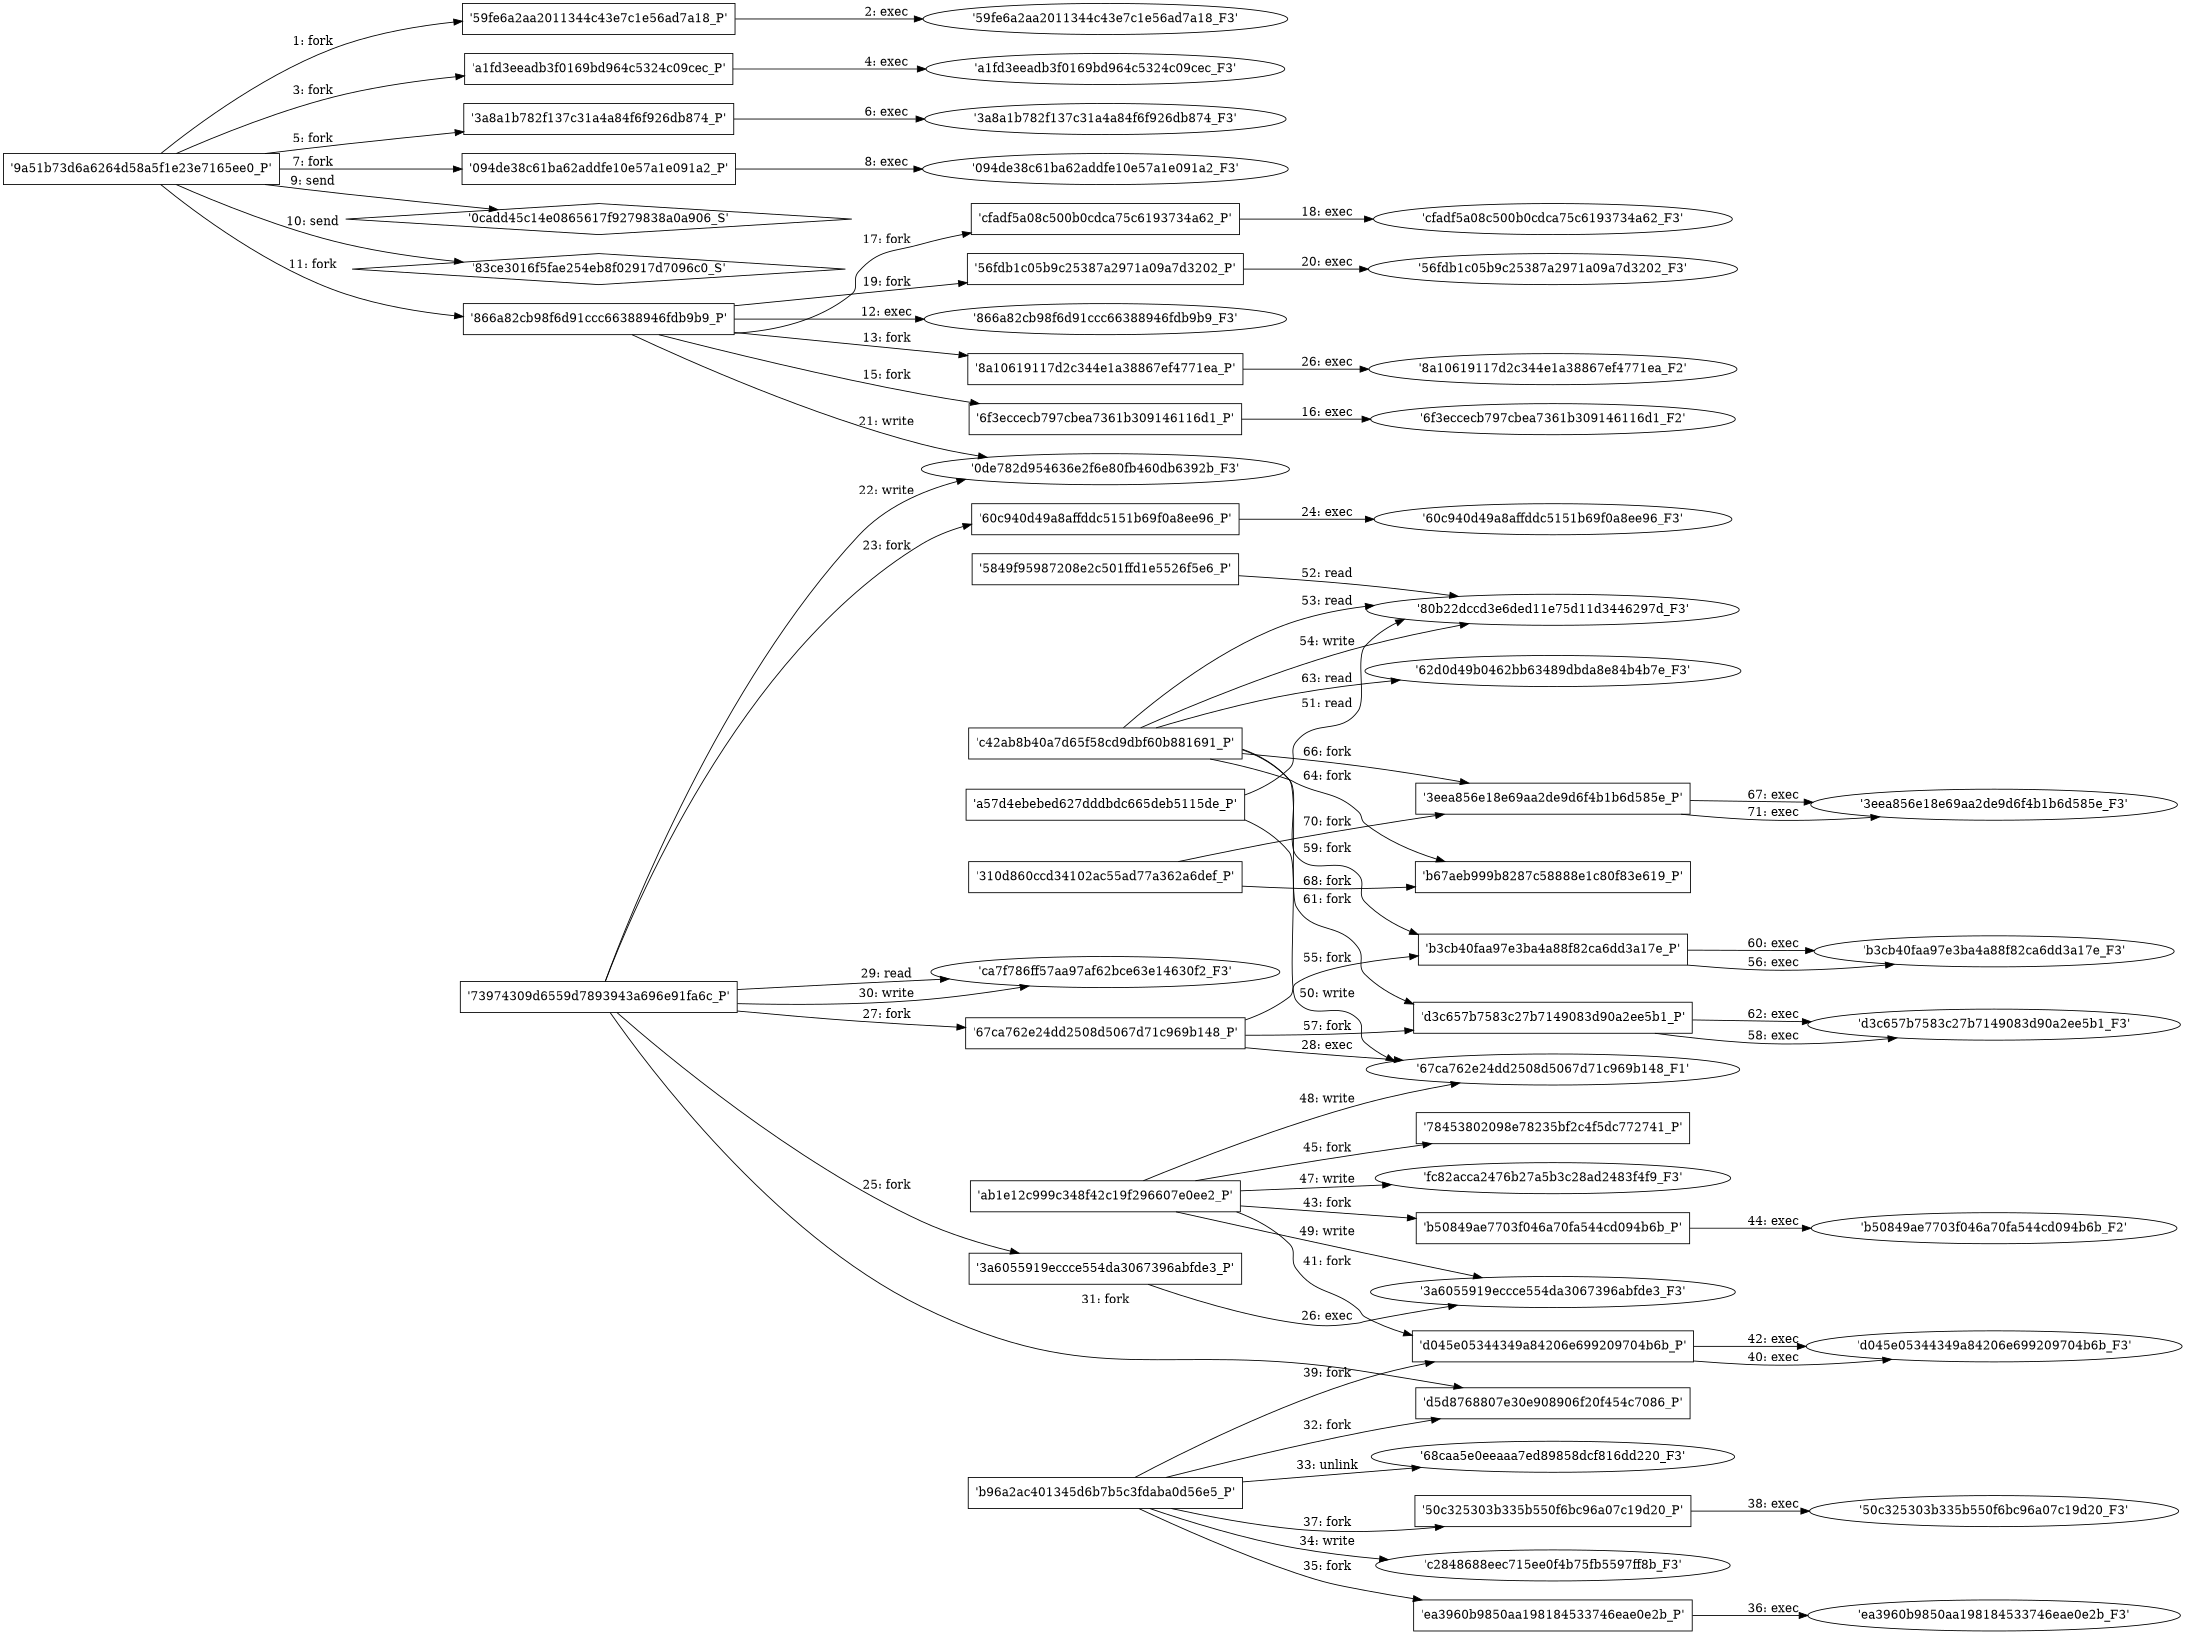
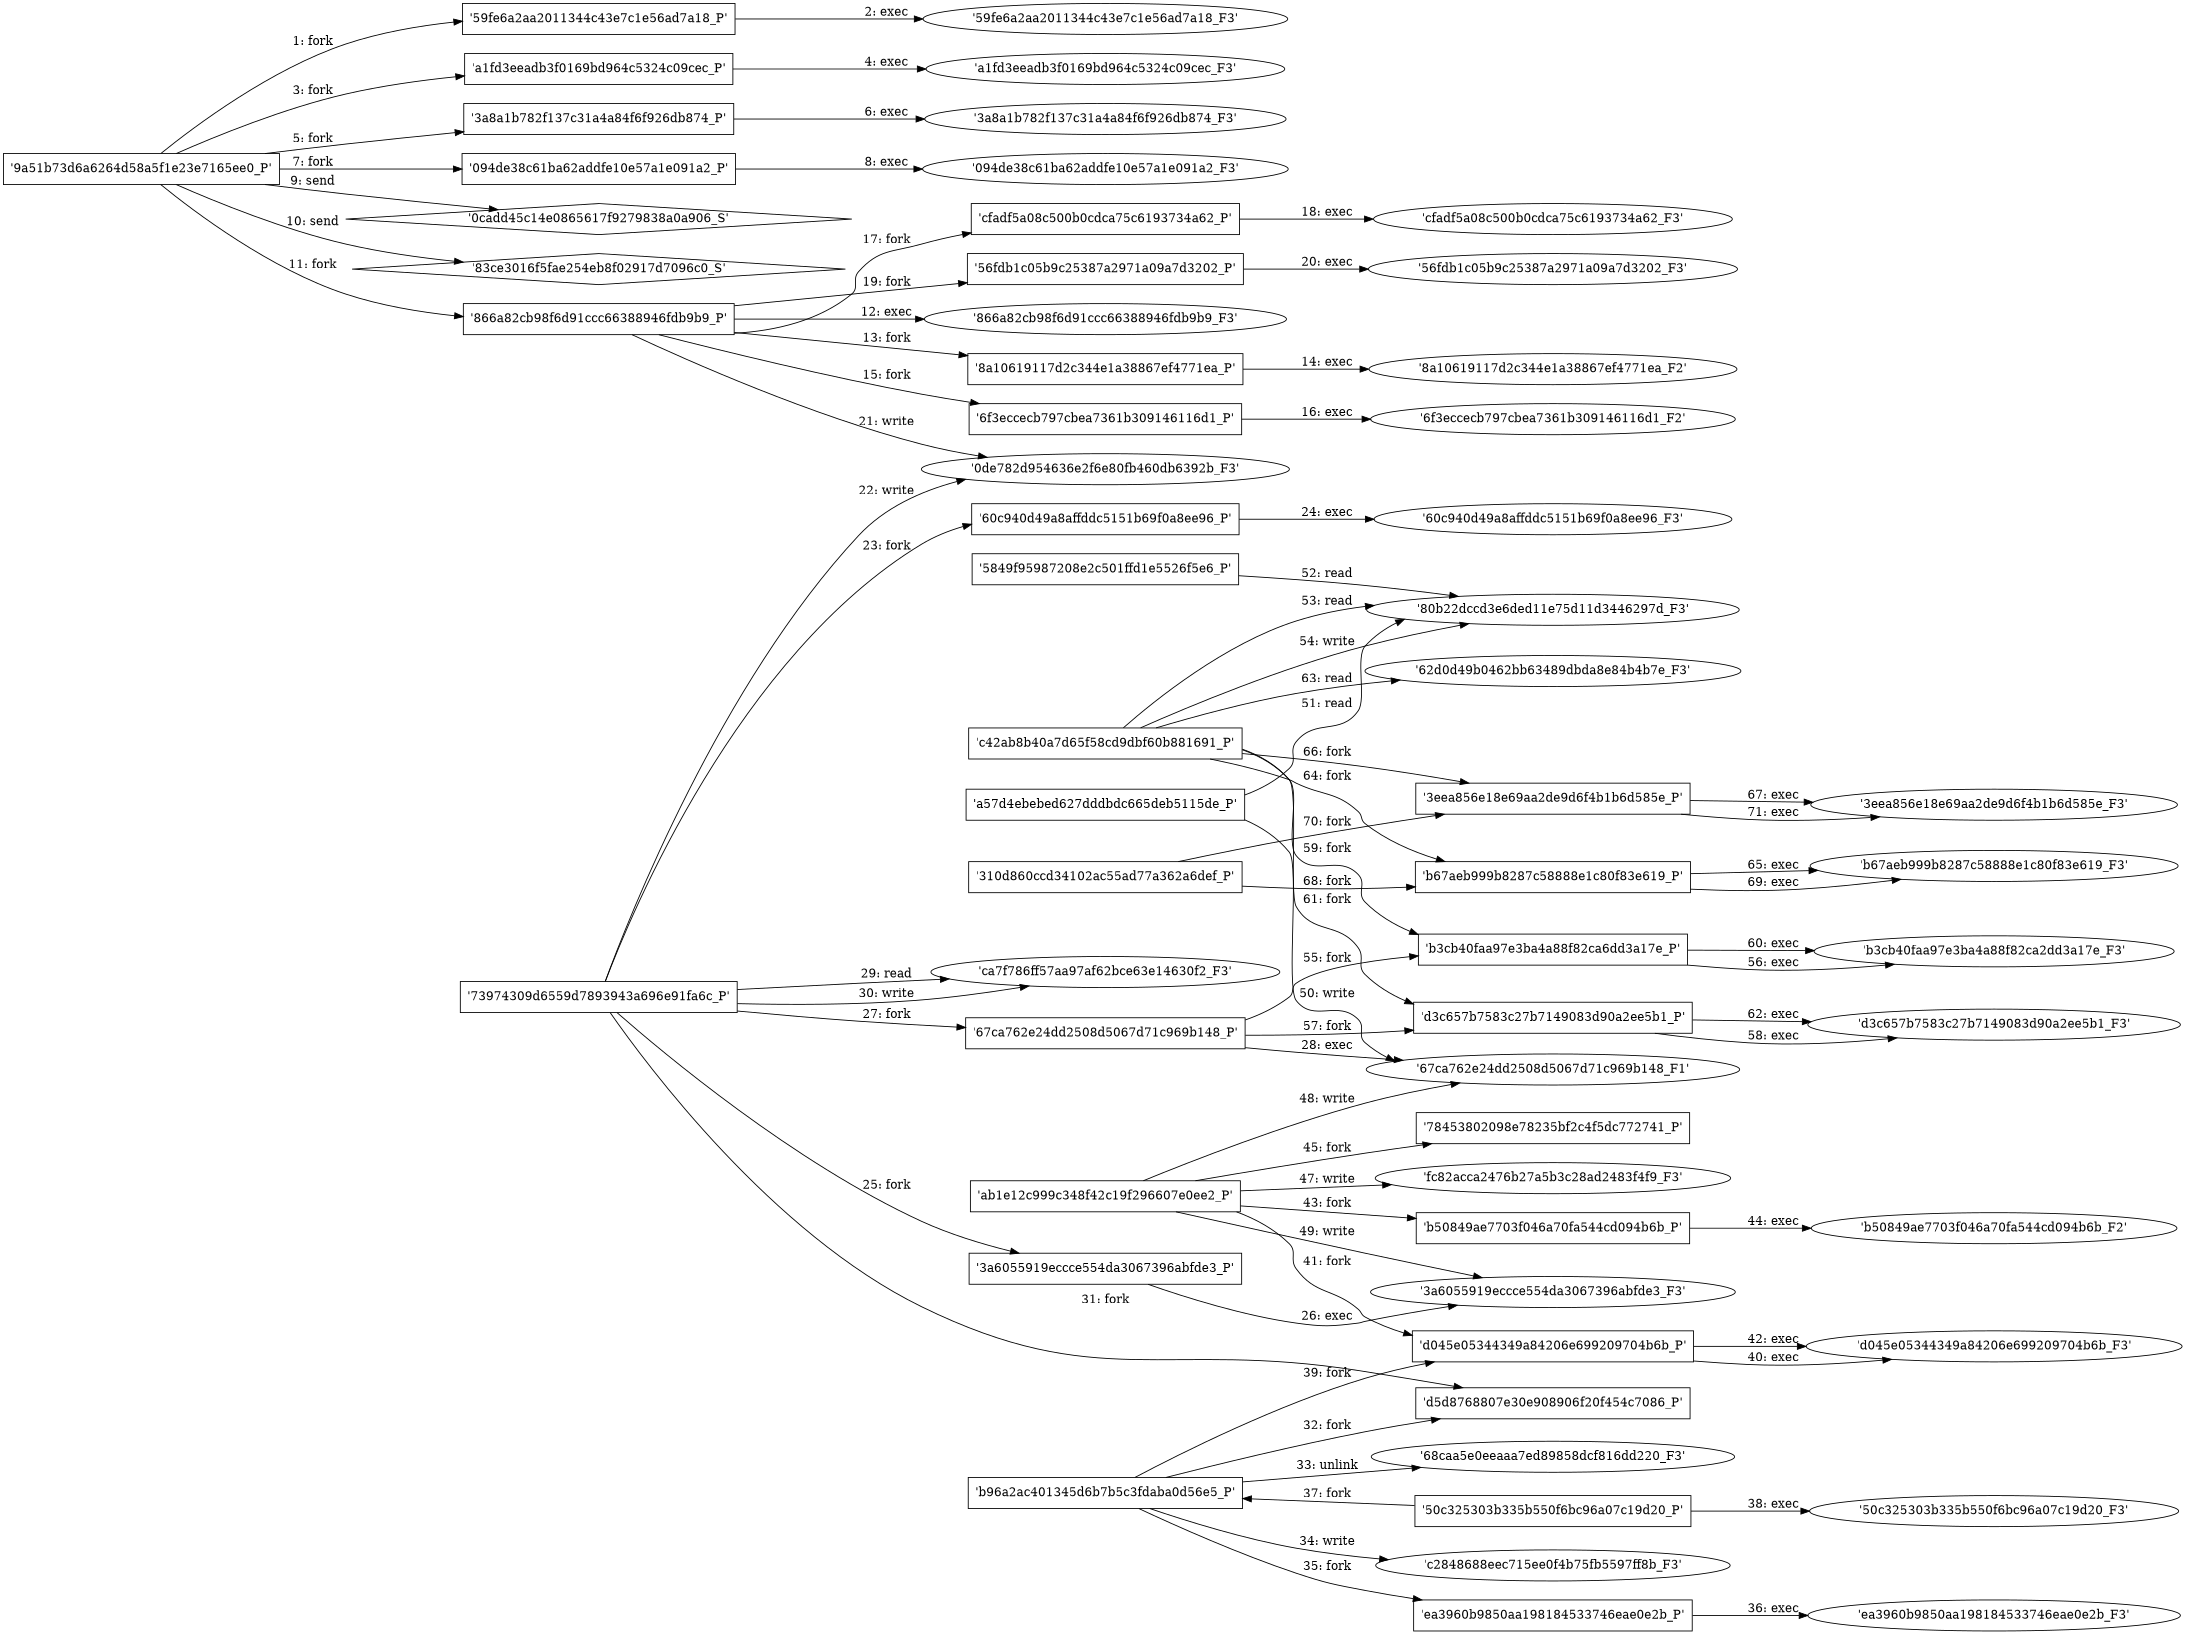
edge "'8a10619117d2c344e1a38867ef4771ea_P'" -> "'8a10619117d2c344e1a38867ef4771ea_F2'": label "26: exec" -> "14: exec"
node "'b67aeb999b8287c58888e1c80f83e619_F3'": added
node "'b3cb40faa97e3ba4a88f82ca6dd3a17e_F3'": label "'b3cb40faa97e3ba4a88f82ca6dd3a17e_F3'" -> "'b3cb40faa97e3ba4a88f82ca2dd3a17e_F3'"
edge "'b96a2ac401345d6b7b5c3fdaba0d56e5_P'" -> "'50c325303b335b550f6bc96a07c19d20_P'": reversed
